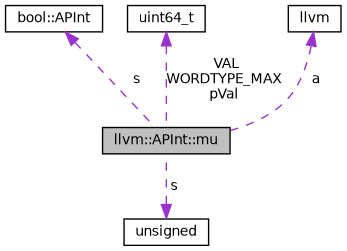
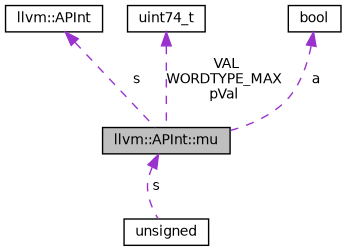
node "bool::APInt": label "bool::APInt" -> "llvm::APInt"
node "uint64_t": label "uint64_t" -> "uint74_t"
node "llvm": label "llvm" -> "bool"
edge "llvm::APInt::mu" -> "unsigned": reversed
